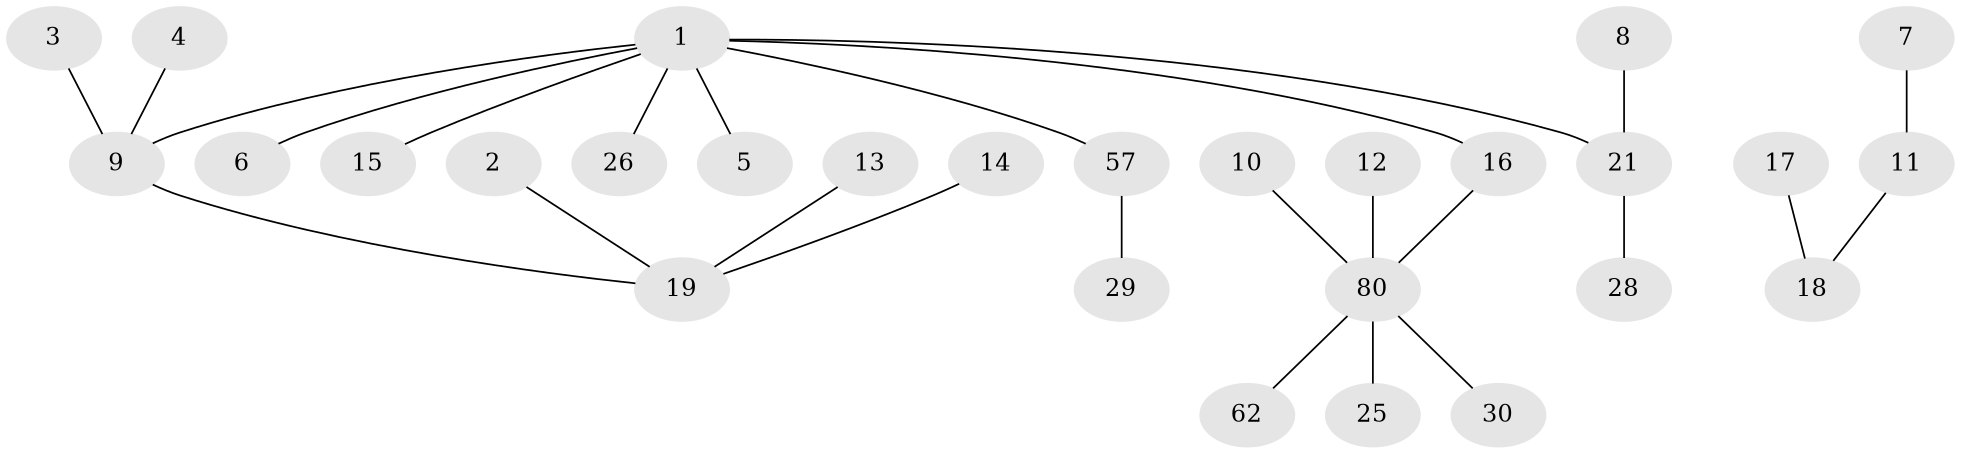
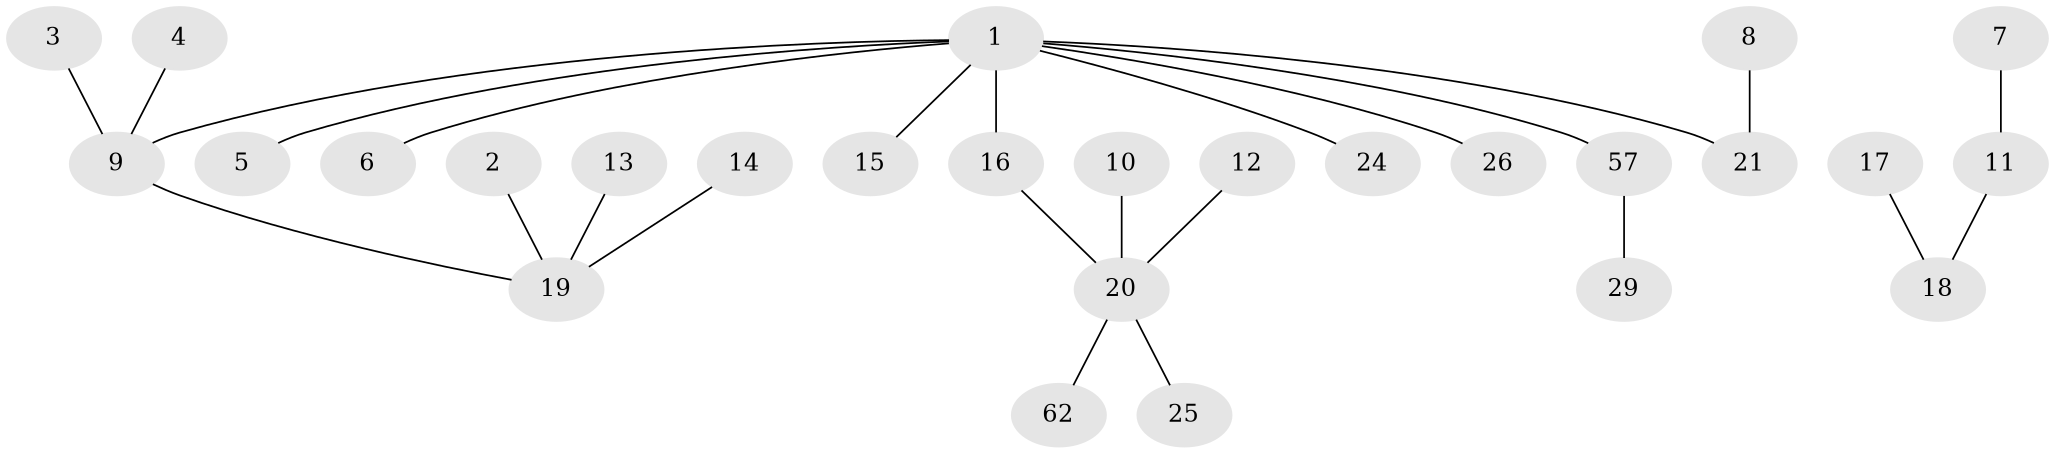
node "24": added
node "80": label "80" -> "20"
node "28": removed
node "30": removed
